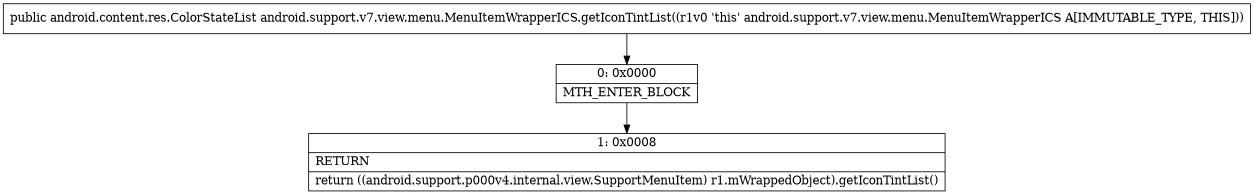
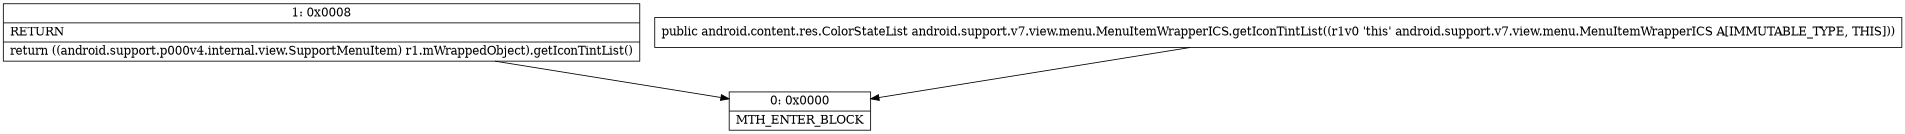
edge "0: 0x0000" -> "1: 0x0008": reversed
